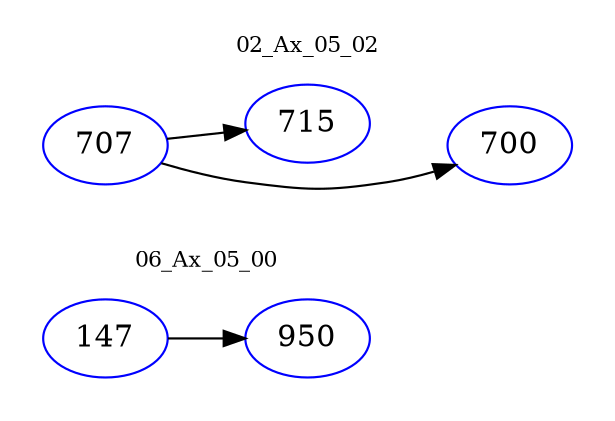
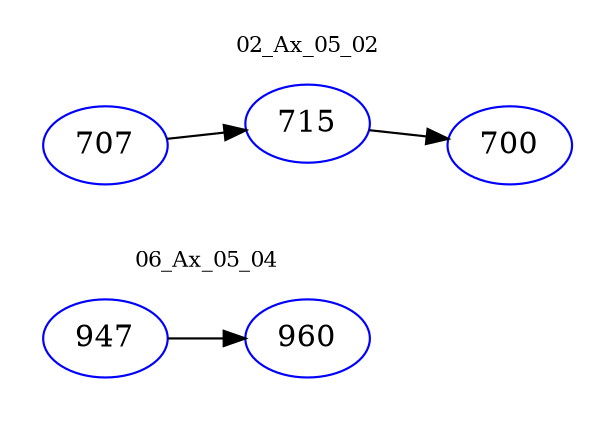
edge "707" -> "700": now "715" -> "700"
cluster "06_Ax_05_00": label "06_Ax_05_00" -> "06_Ax_05_04"
node "147": label "147" -> "947"
node "950": label "950" -> "960"
